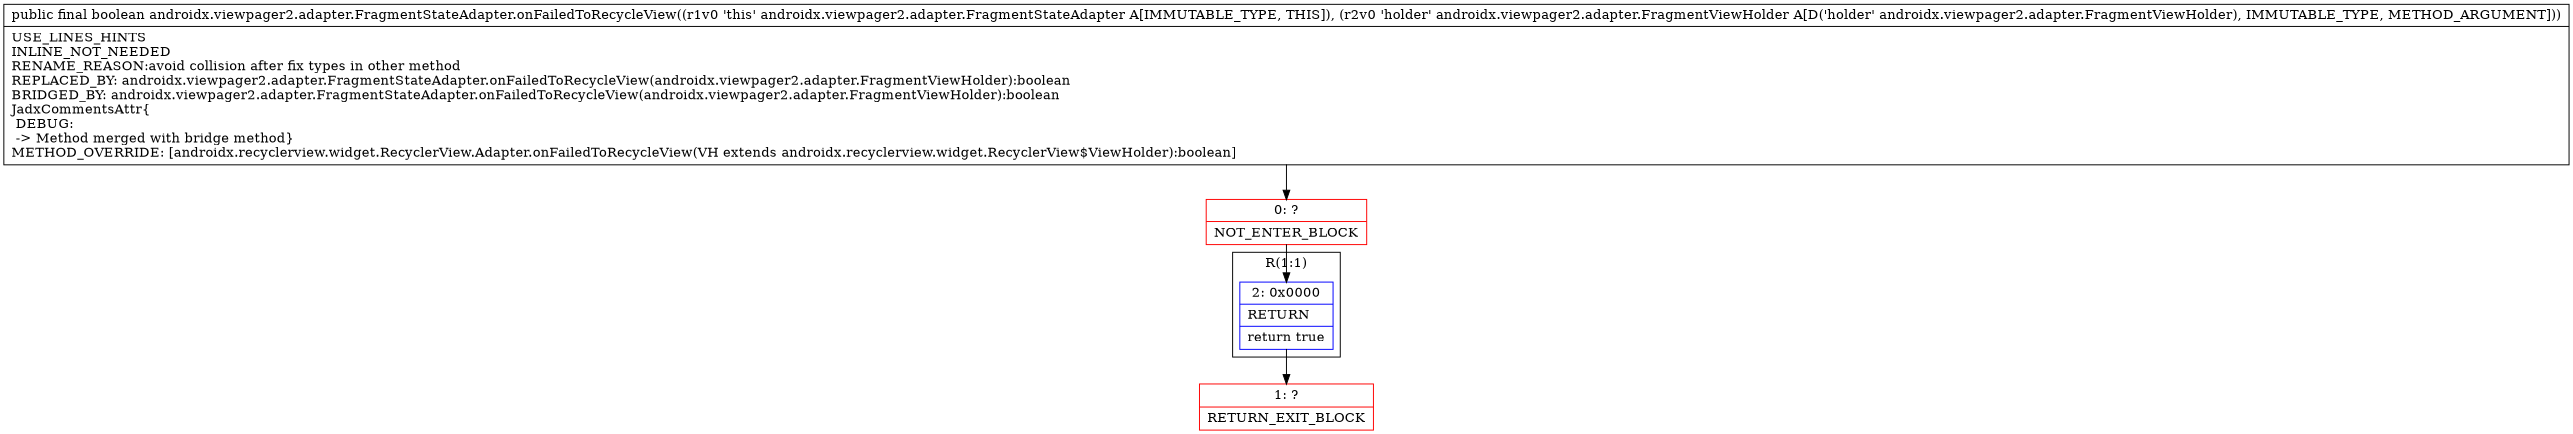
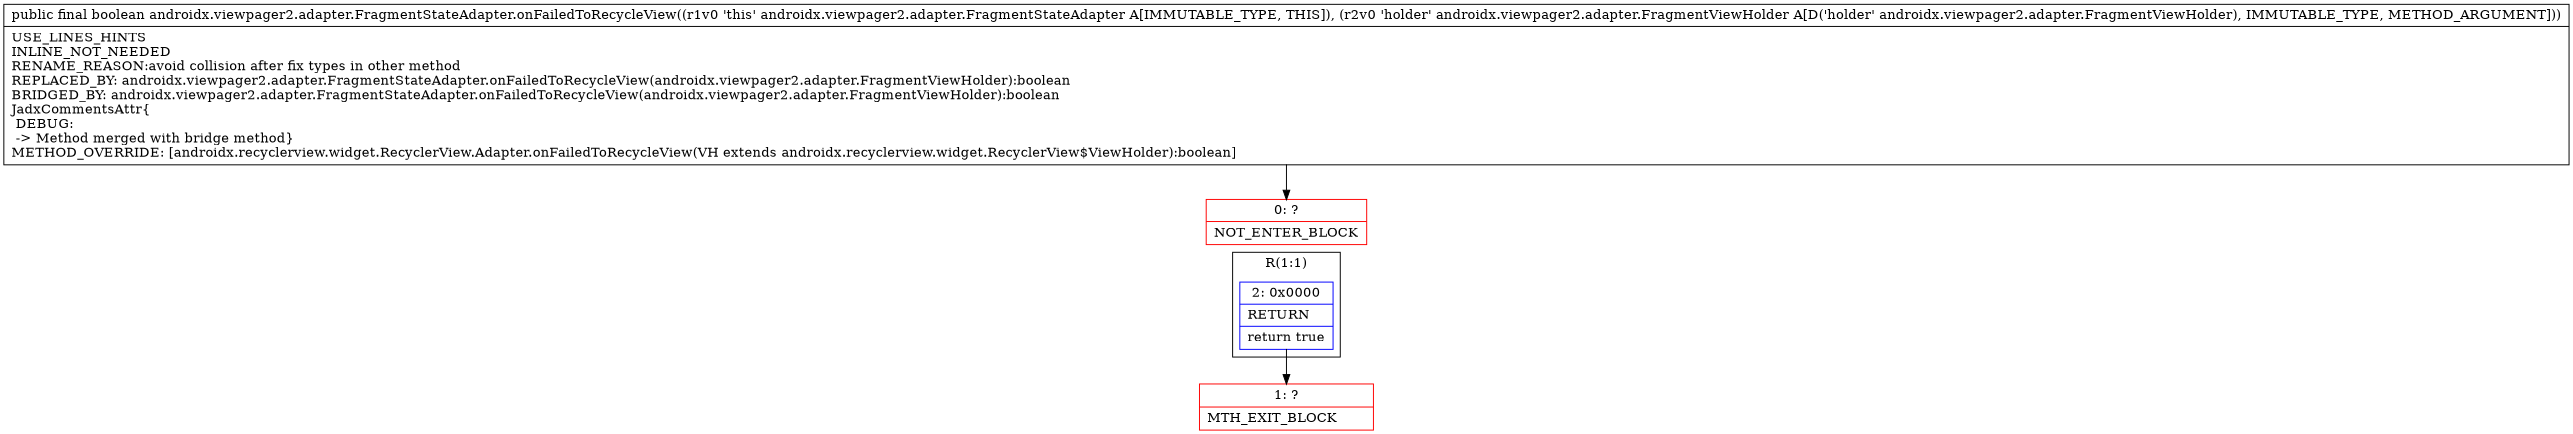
edge "0: ?" -> "2: 0x0000": removed
node "1: ?": text "RETURN_EXIT_BLOCK" -> "MTH_EXIT_BLOCK"
